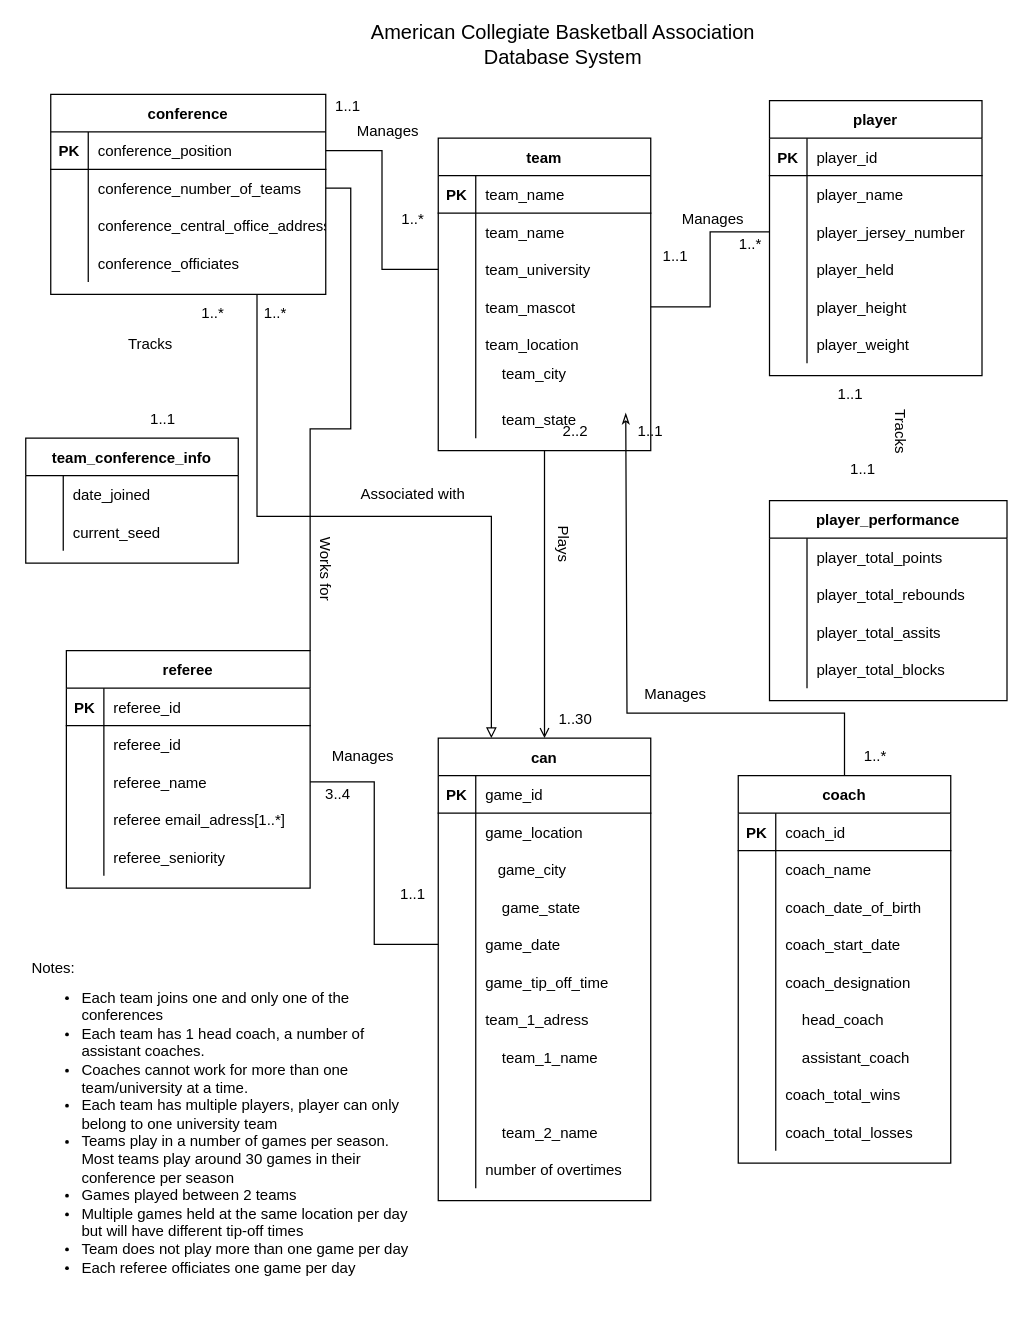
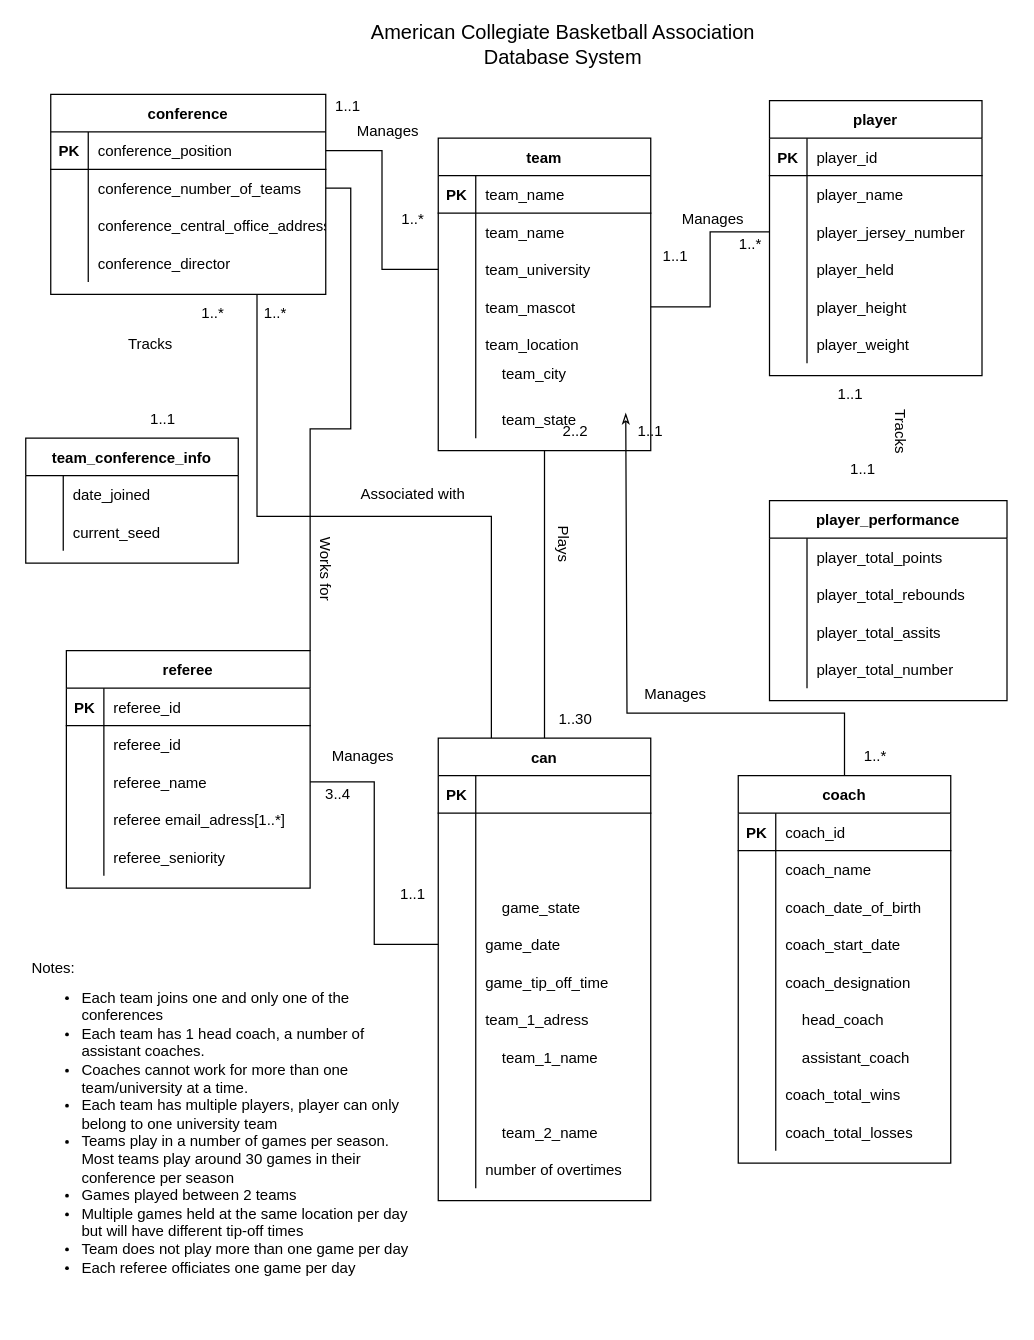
node "conference_officiates": label "conference_officiates" -> "conference_director"
node "player_total_blocks": label "player_total_blocks" -> "player_total_number"
edge "conference" -> "can": arrowhead block -> none
edge "team" -> "can": arrowhead open -> none
node "game_id": removed
node "game_location": removed
node "game_city": removed
